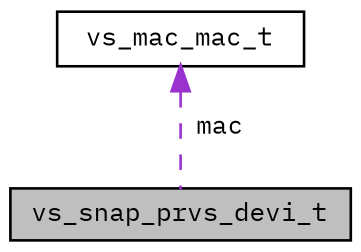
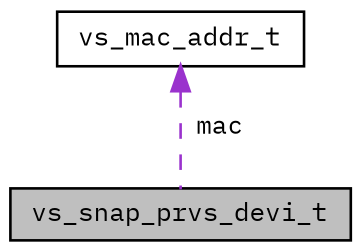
node "vs_mac_mac_t": label "vs_mac_mac_t" -> "vs_mac_addr_t"
